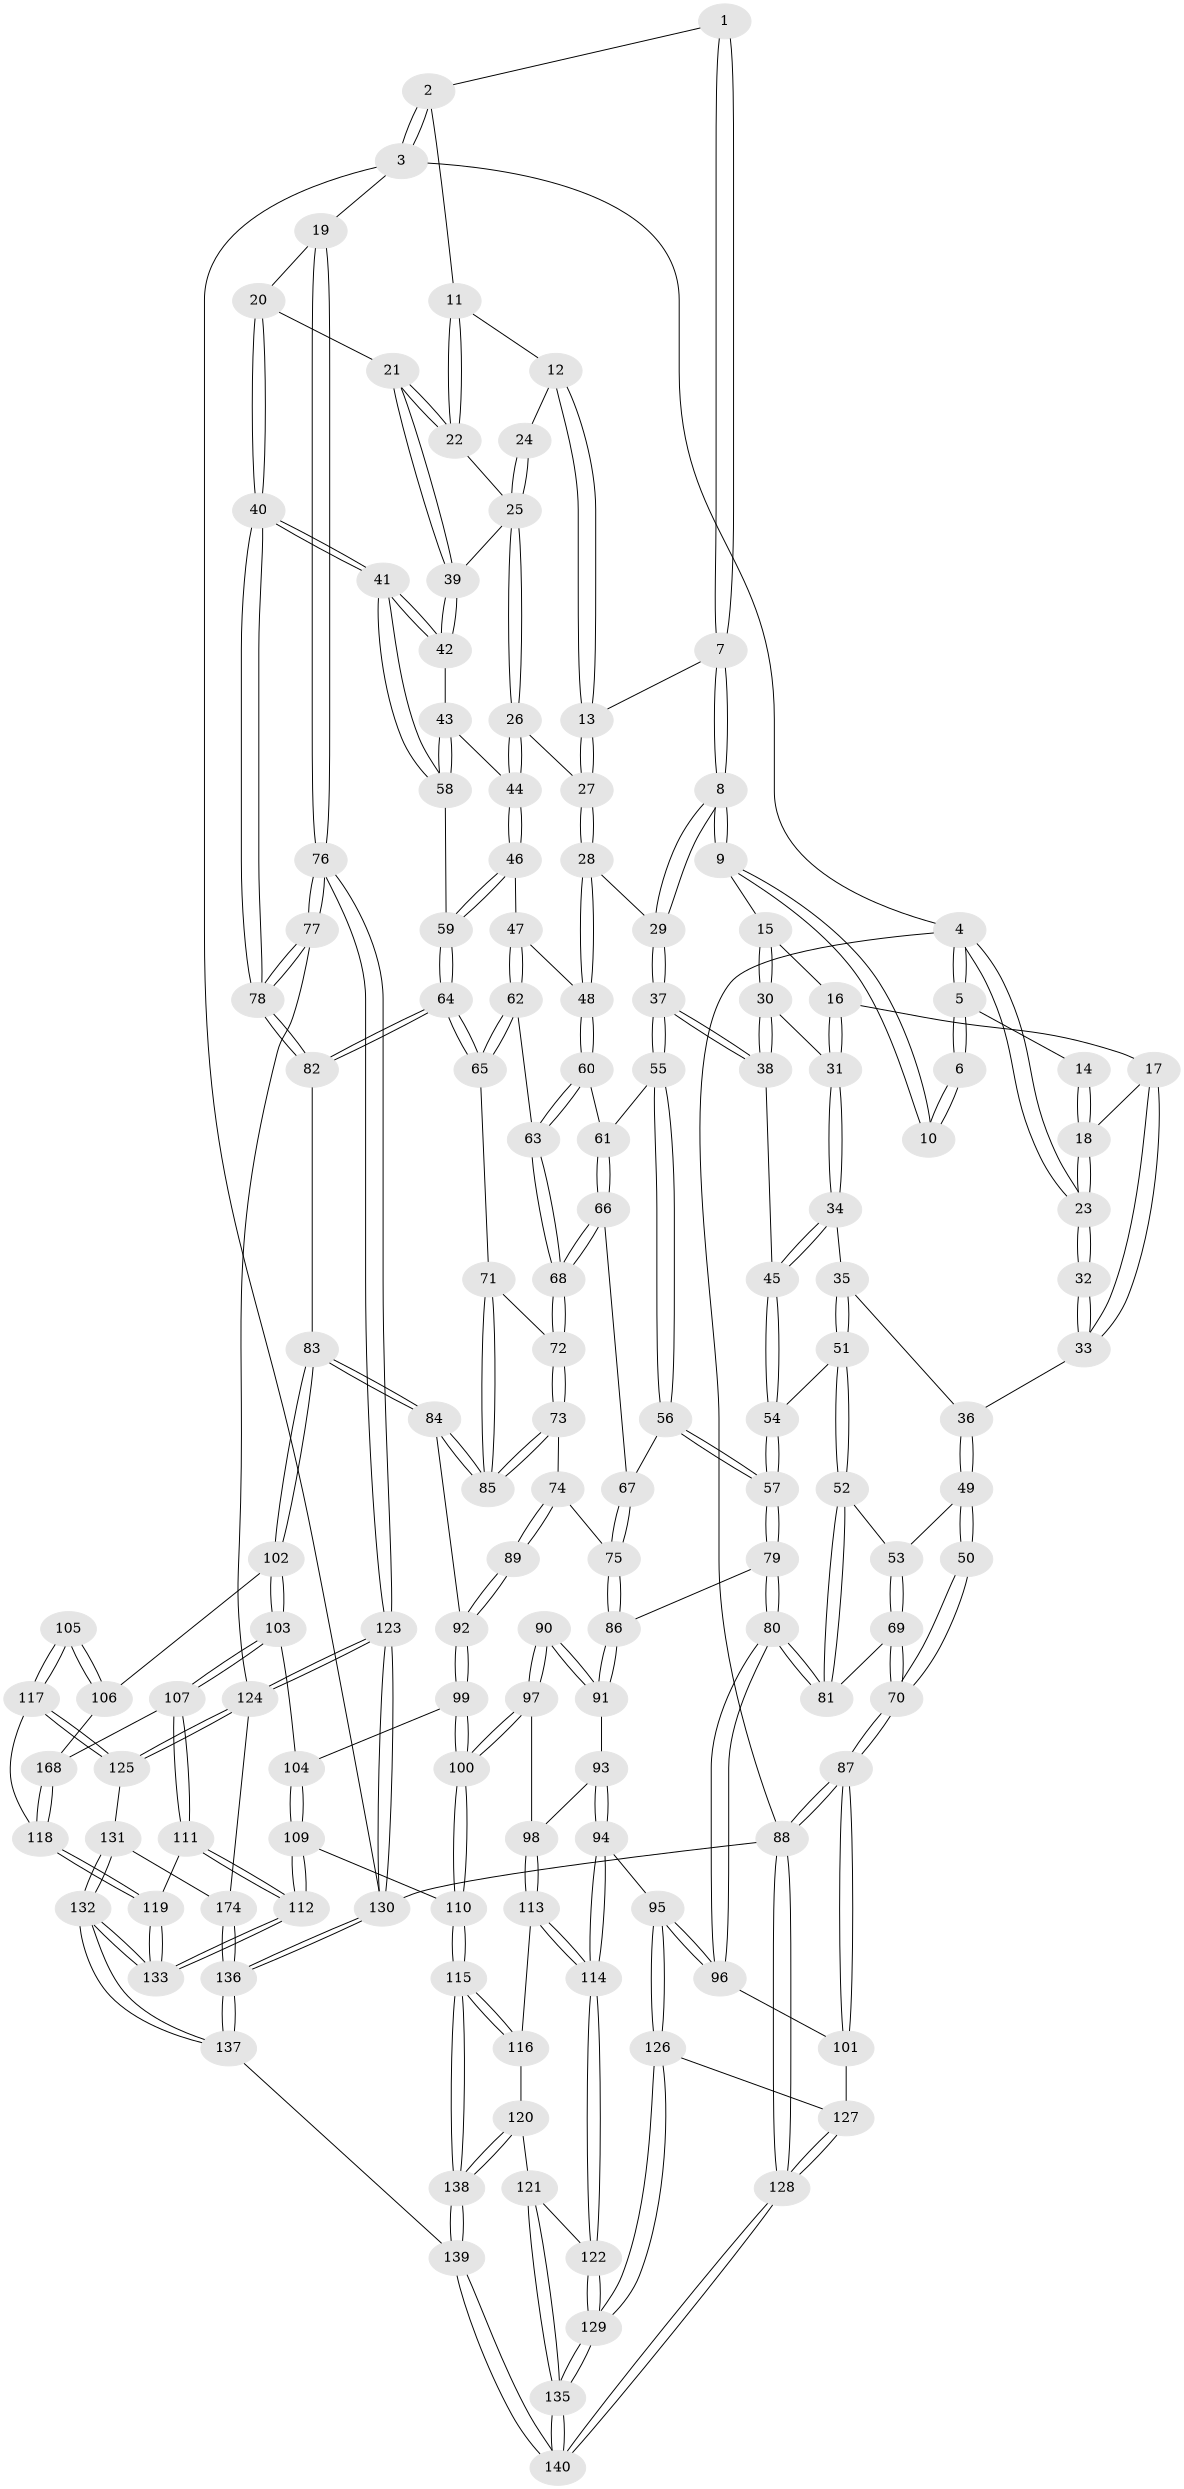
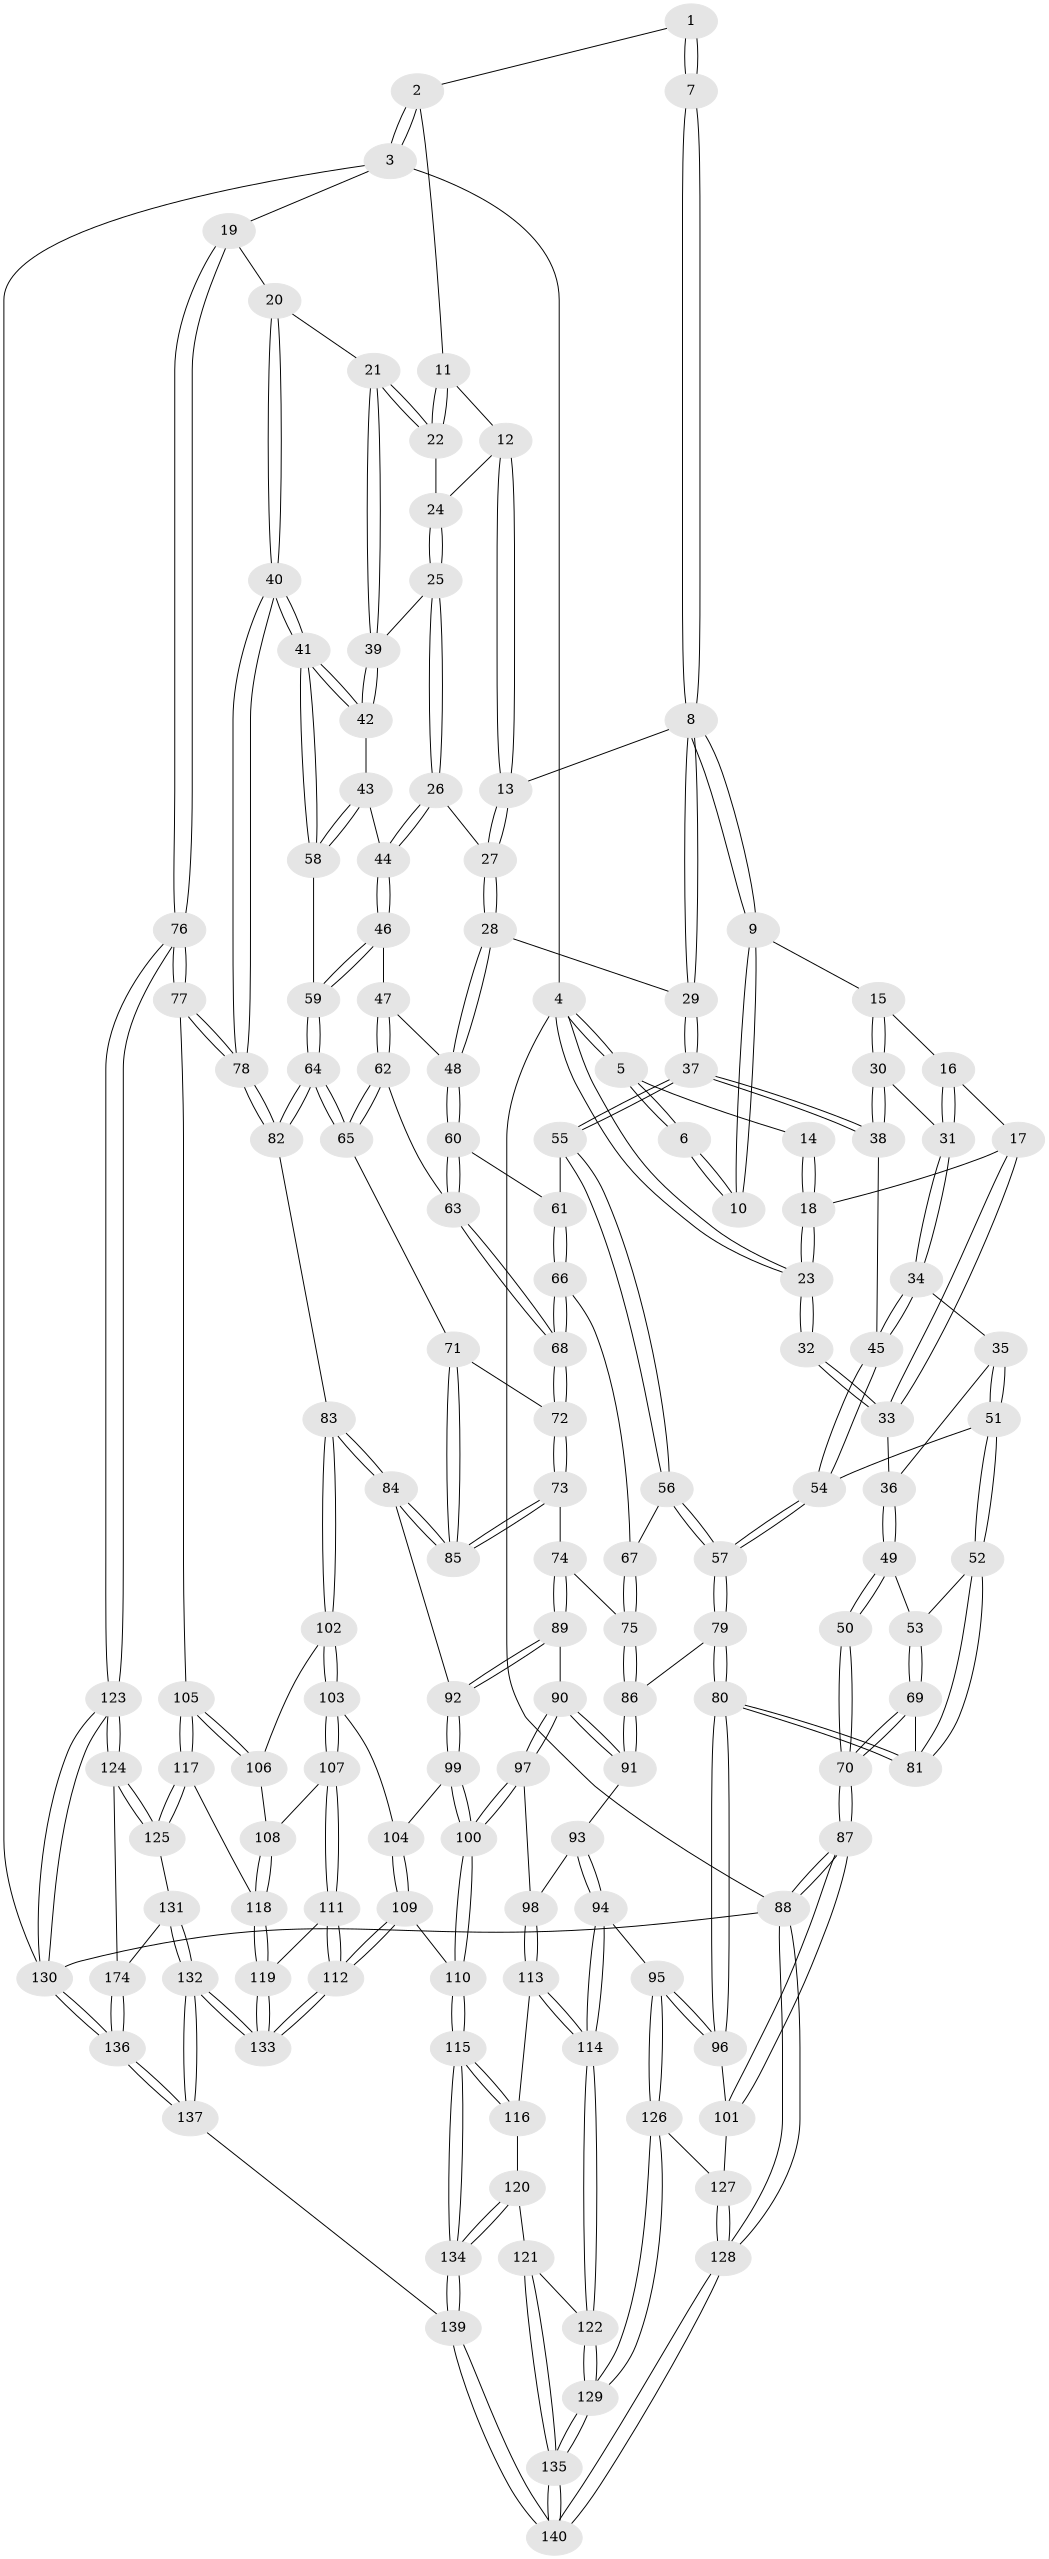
edge "22" -- "25": now "22" -- "24"
edge "7" -- "13": now "8" -- "13"
edge "77" -- "124": now "77" -- "105"
edge "89" -- "90": added
node "168": label "168" -> "108"
node "138": label "138" -> "134"
